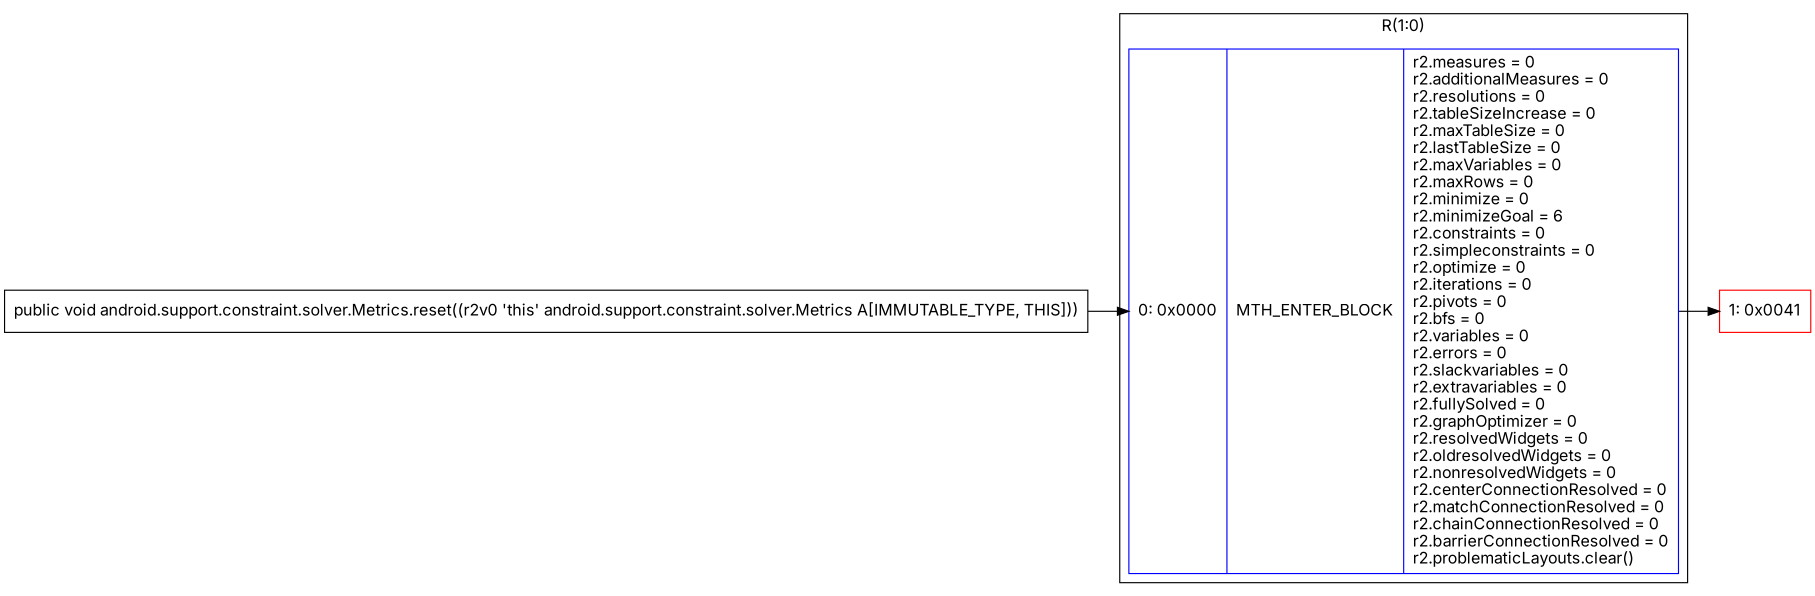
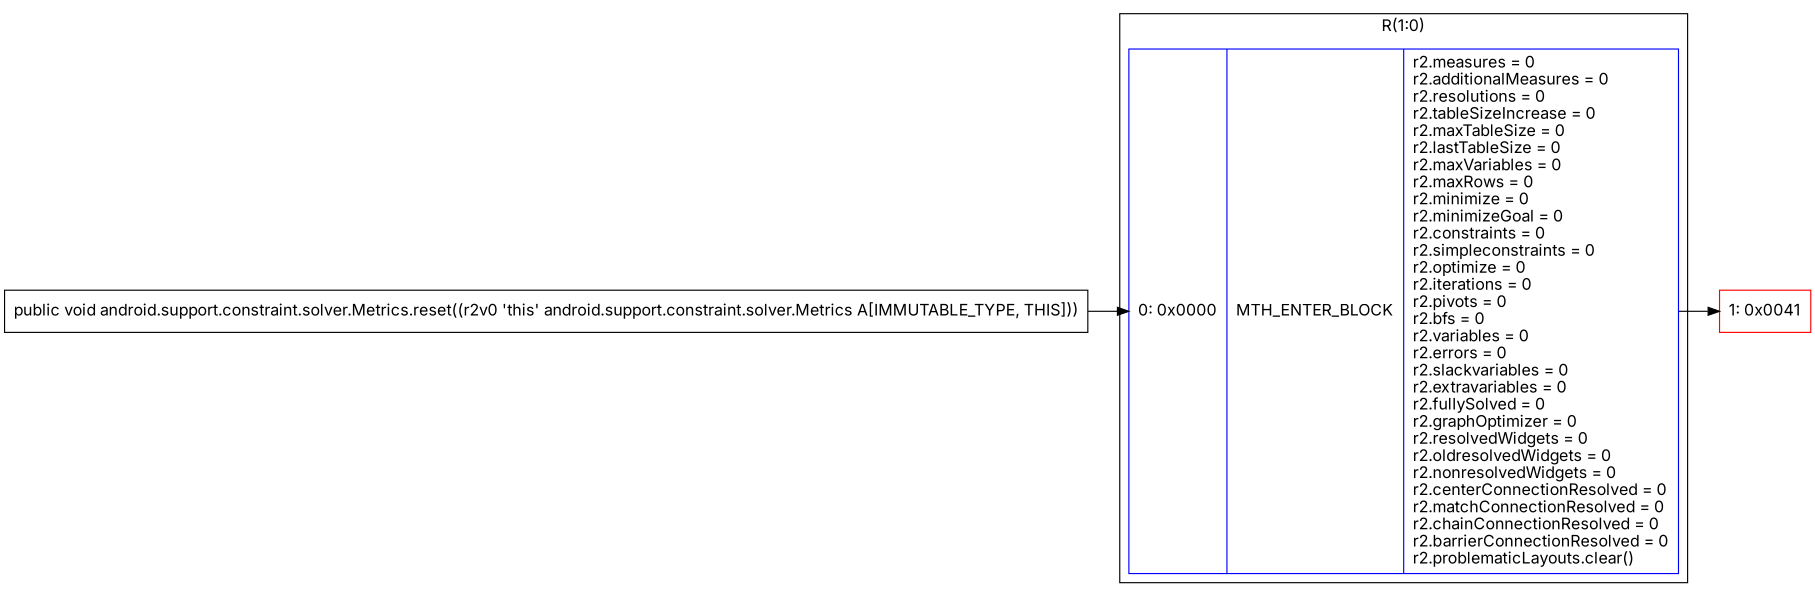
node "0: 0x0000": text "r2.minimizeGoal = 6" -> "r2.minimizeGoal = 0"
